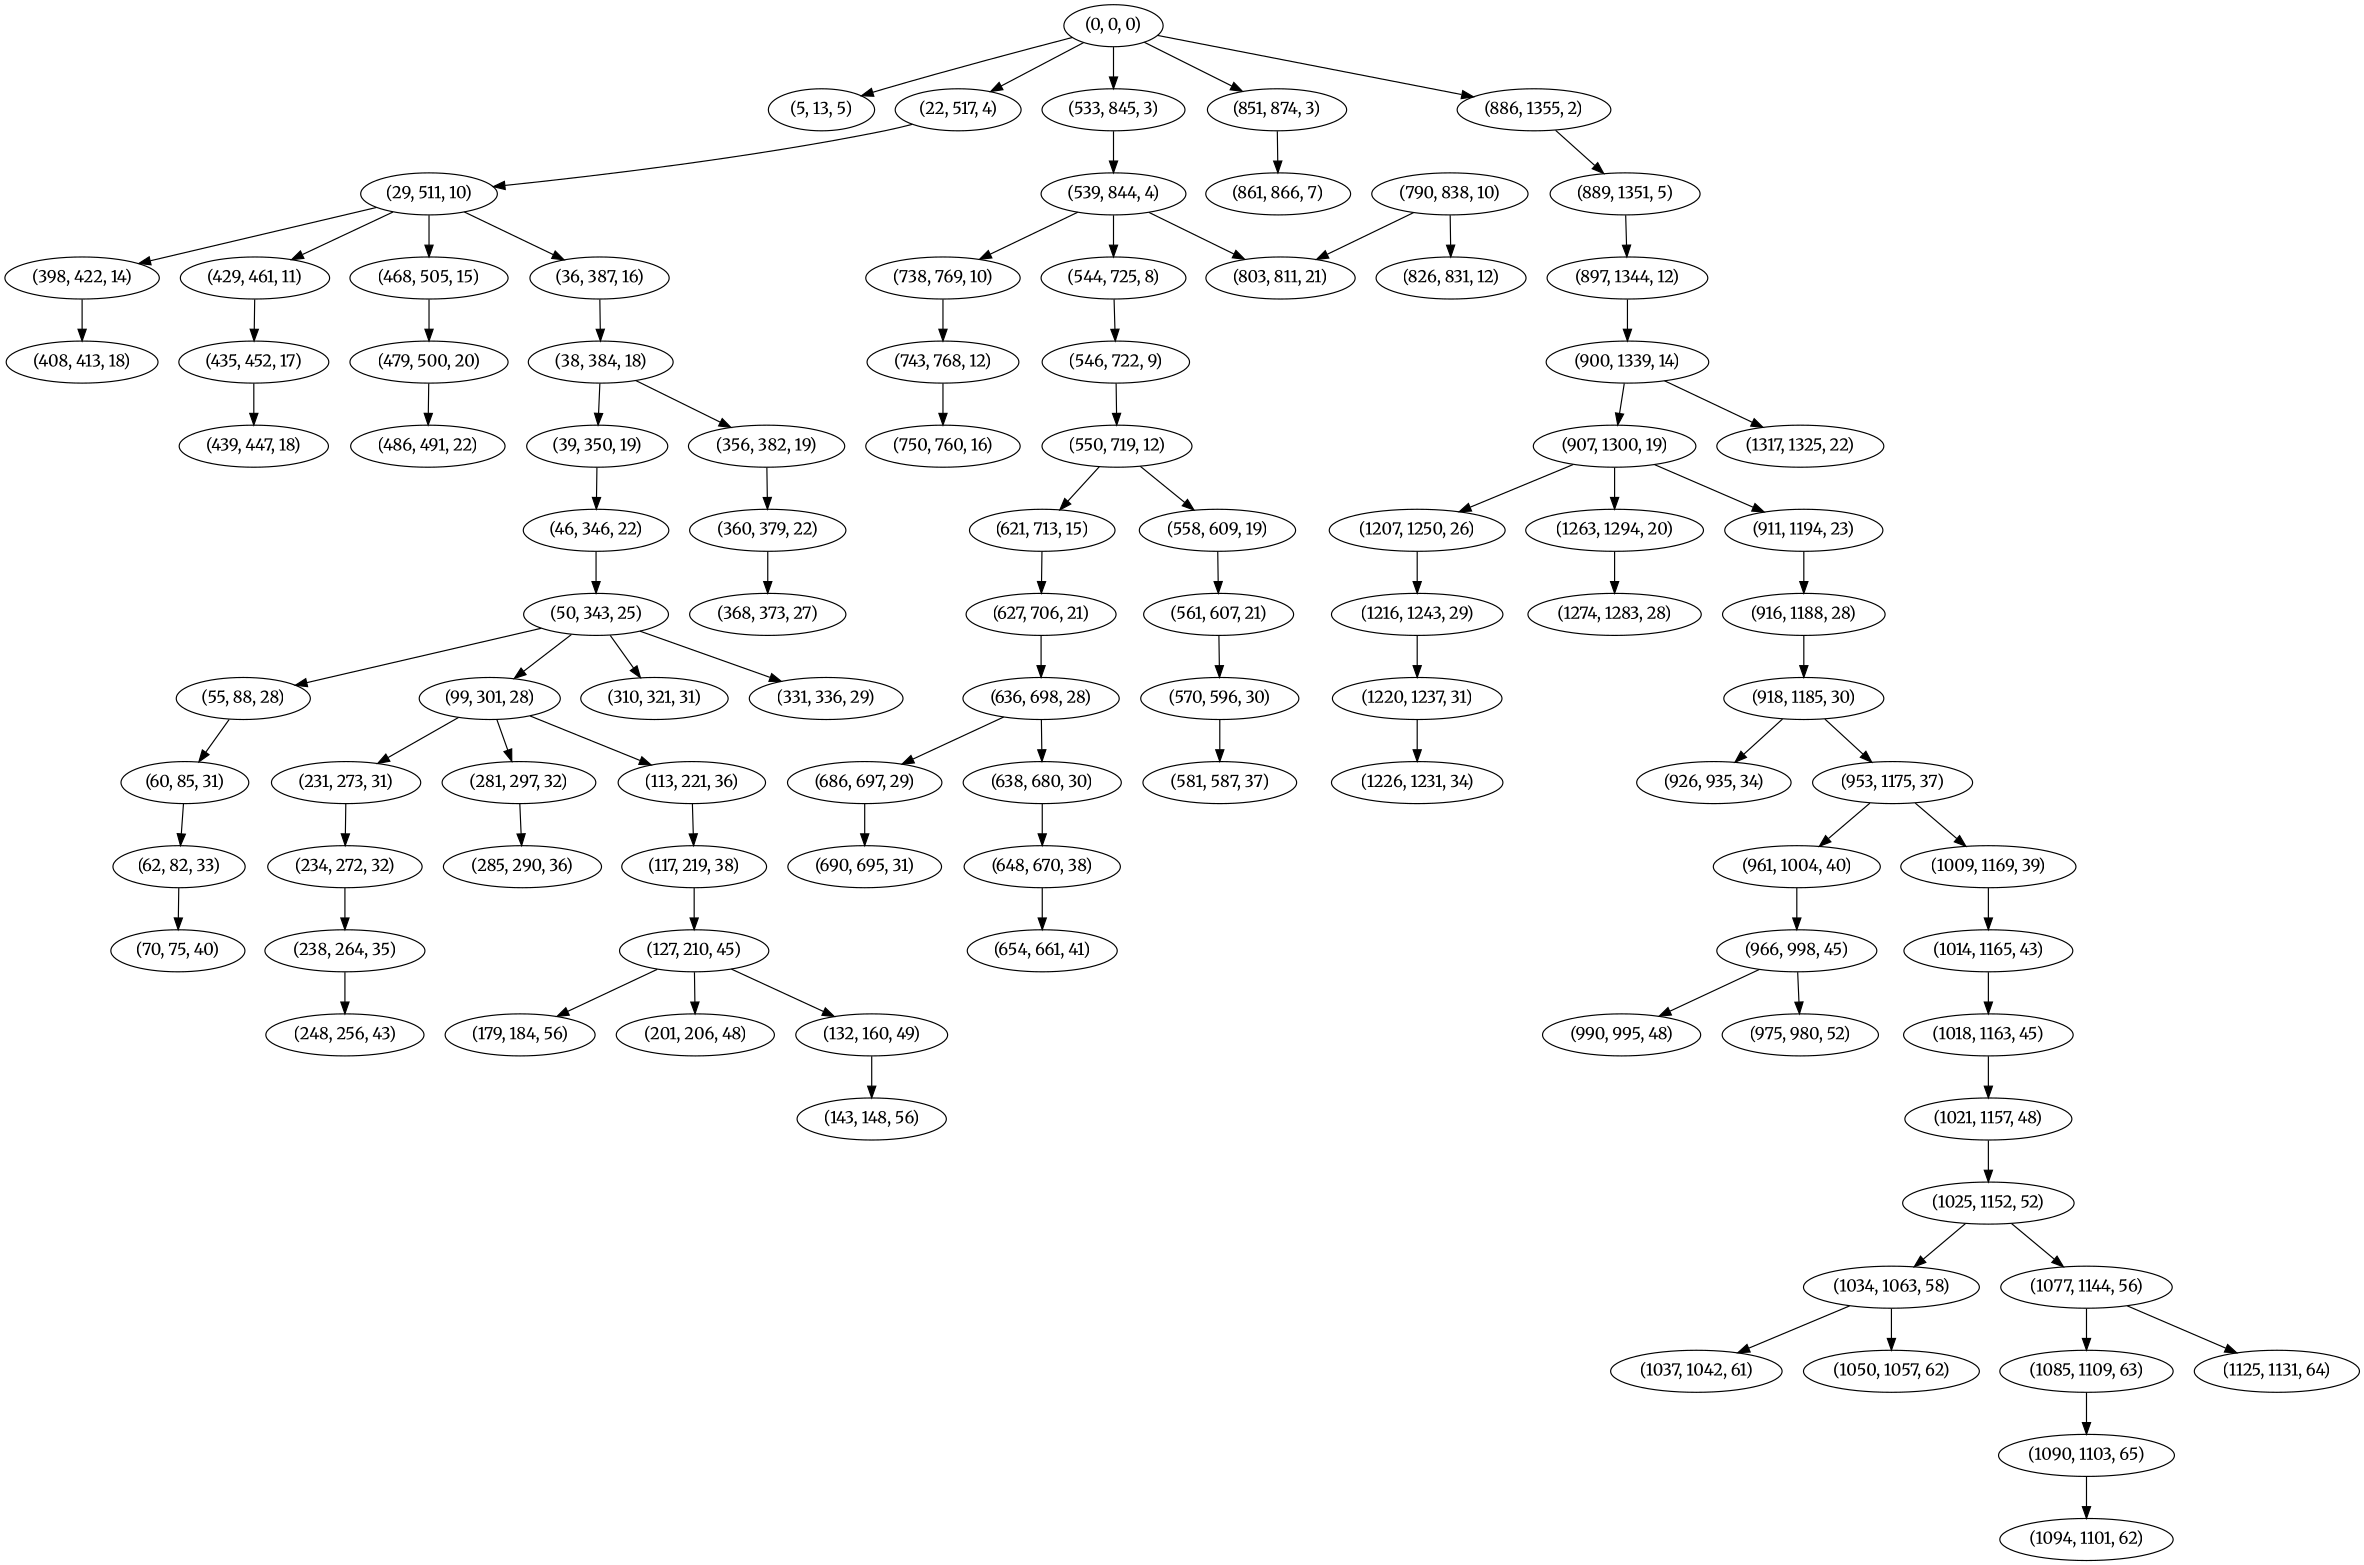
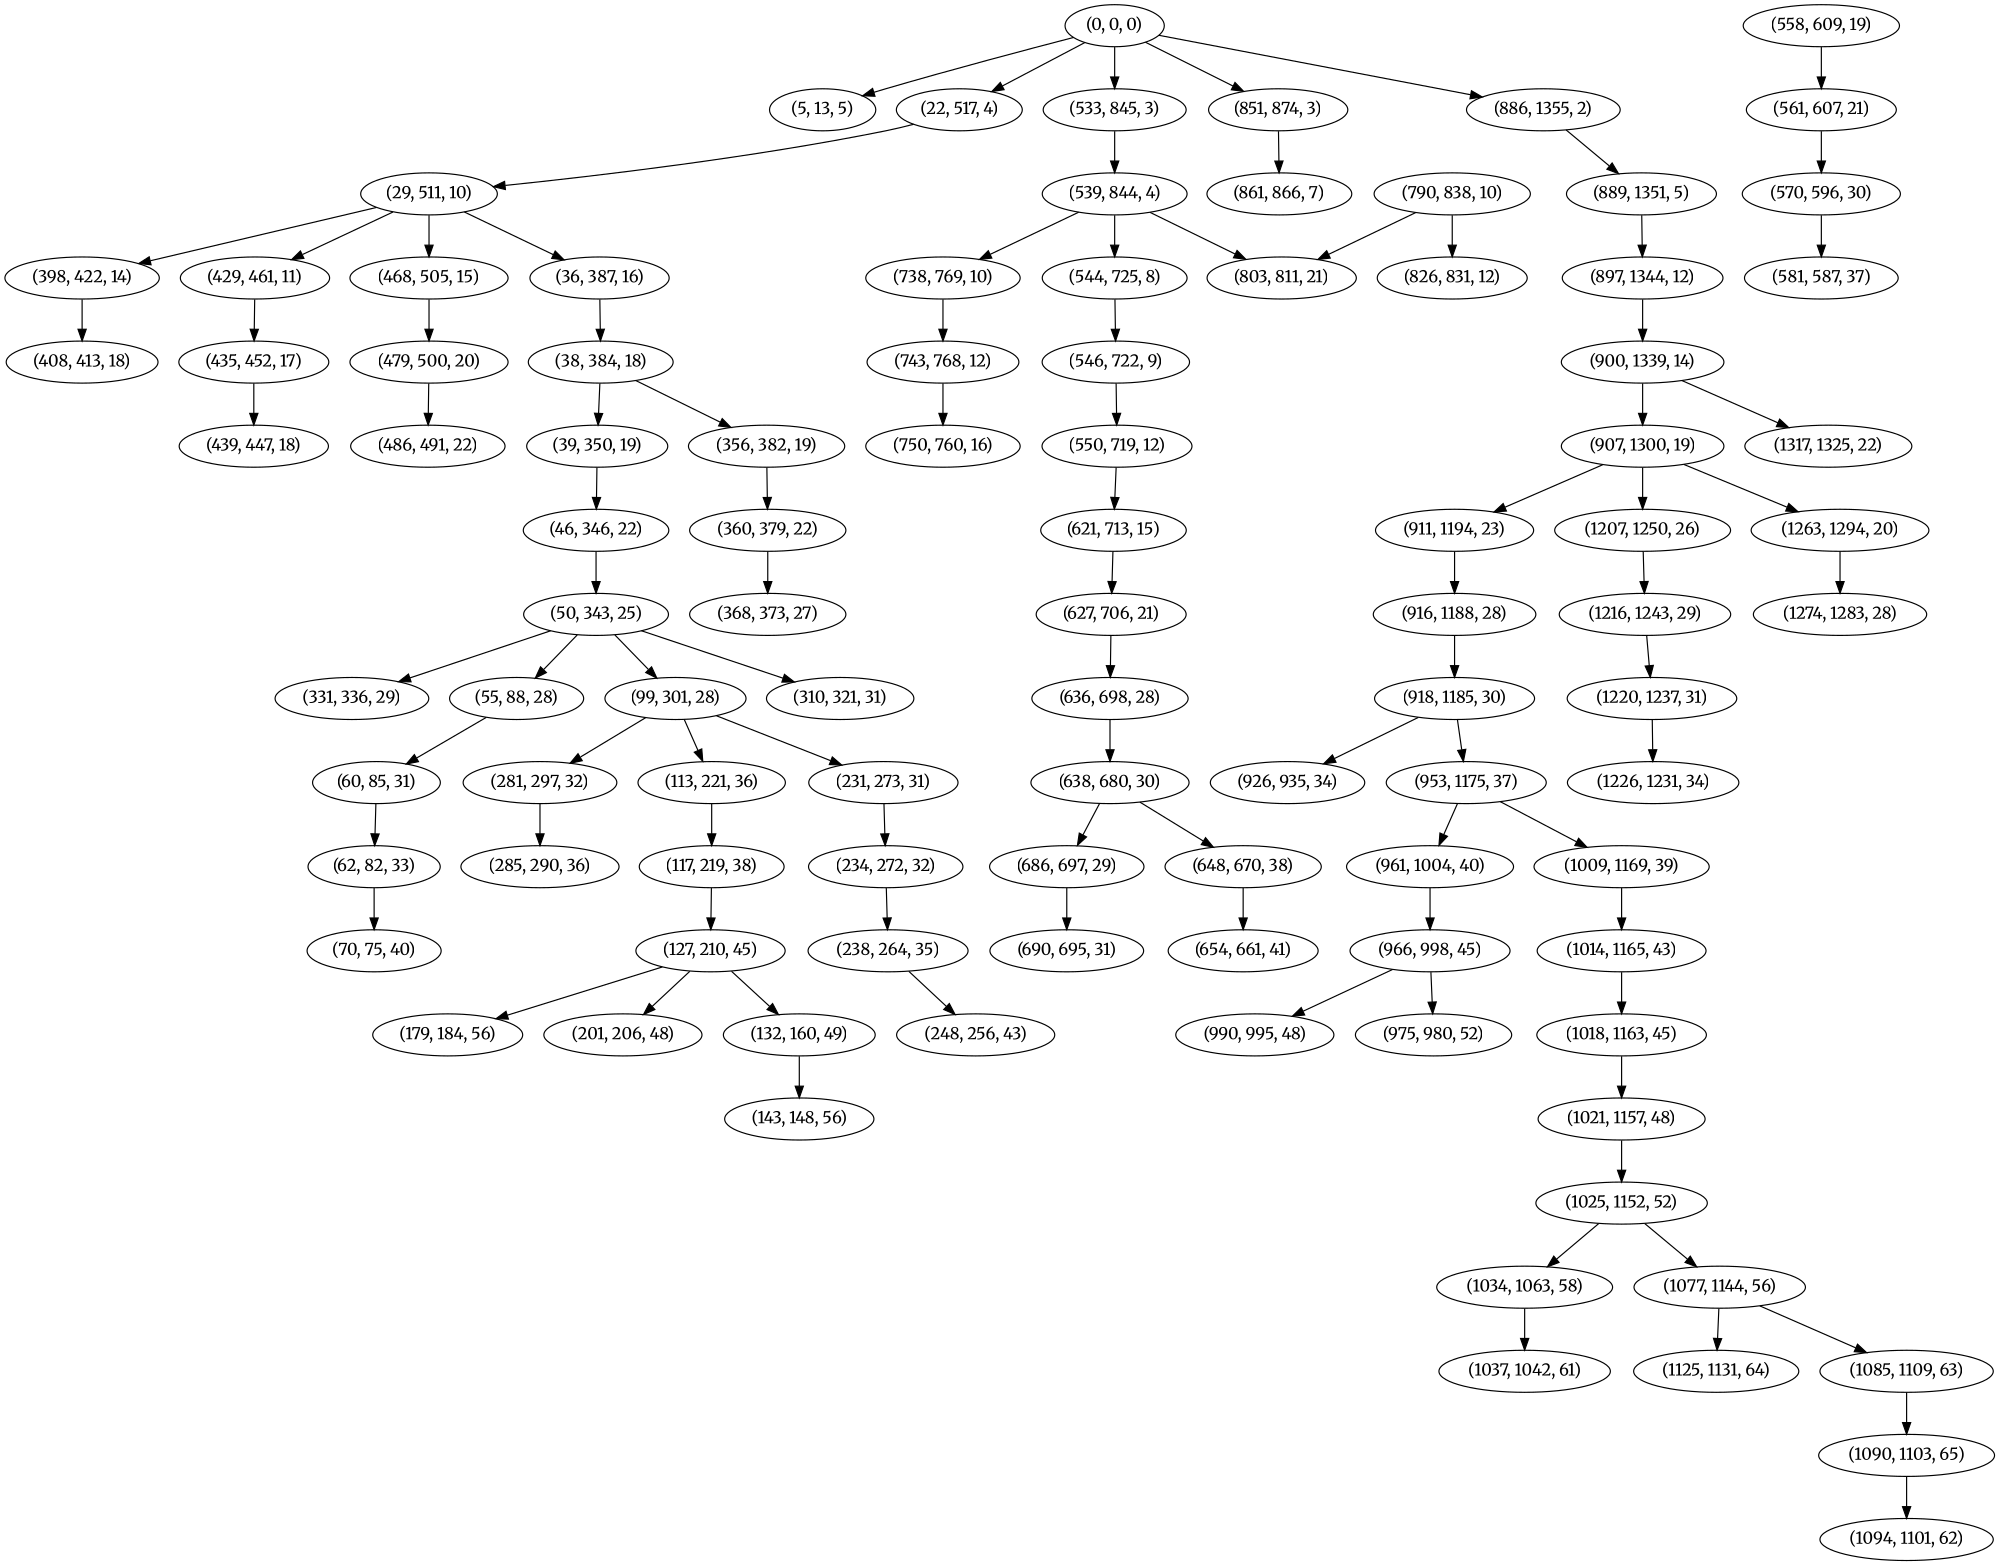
edge "(550, 719, 12)" -> "(558, 609, 19)": removed
edge "(636, 698, 28)" -> "(686, 697, 29)": now "(638, 680, 30)" -> "(686, 697, 29)"
node "(1050, 1057, 62)": removed
